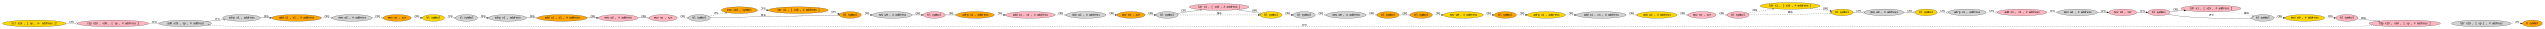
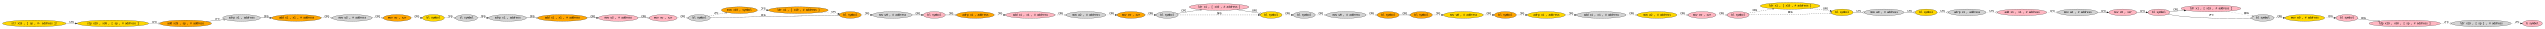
edge "str x19 , [ sp , #- address ]!" -> "stp x29 , x30 , [ sp , # address ]": arrowhead odot -> normal
node "stp x29 , x30 , [ sp , # address ]": fillcolor lightpink -> gold
node "add x29 , sp , # address": fillcolor lightgrey -> orange
node "b symbol": fillcolor orange -> lightpink
edge "ldp x29 , x30 , [ sp , # address ]" -> "add x29 , sp , # address": now "ldp x29 , x30 , [ sp , # address ]" -> "ldr x19 , [ sp ] , # address"
